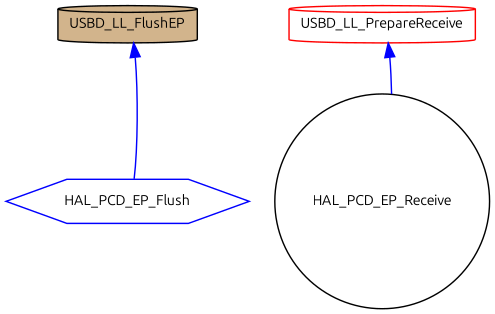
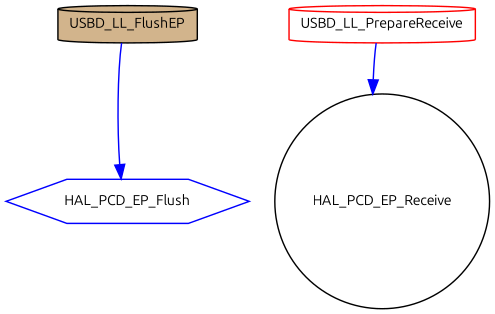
edge "HAL_PCD_EP_Receive" -> "USBD_LL_PrepareReceive": reversed
edge "HAL_PCD_EP_Flush" -> "USBD_LL_FlushEP": reversed
